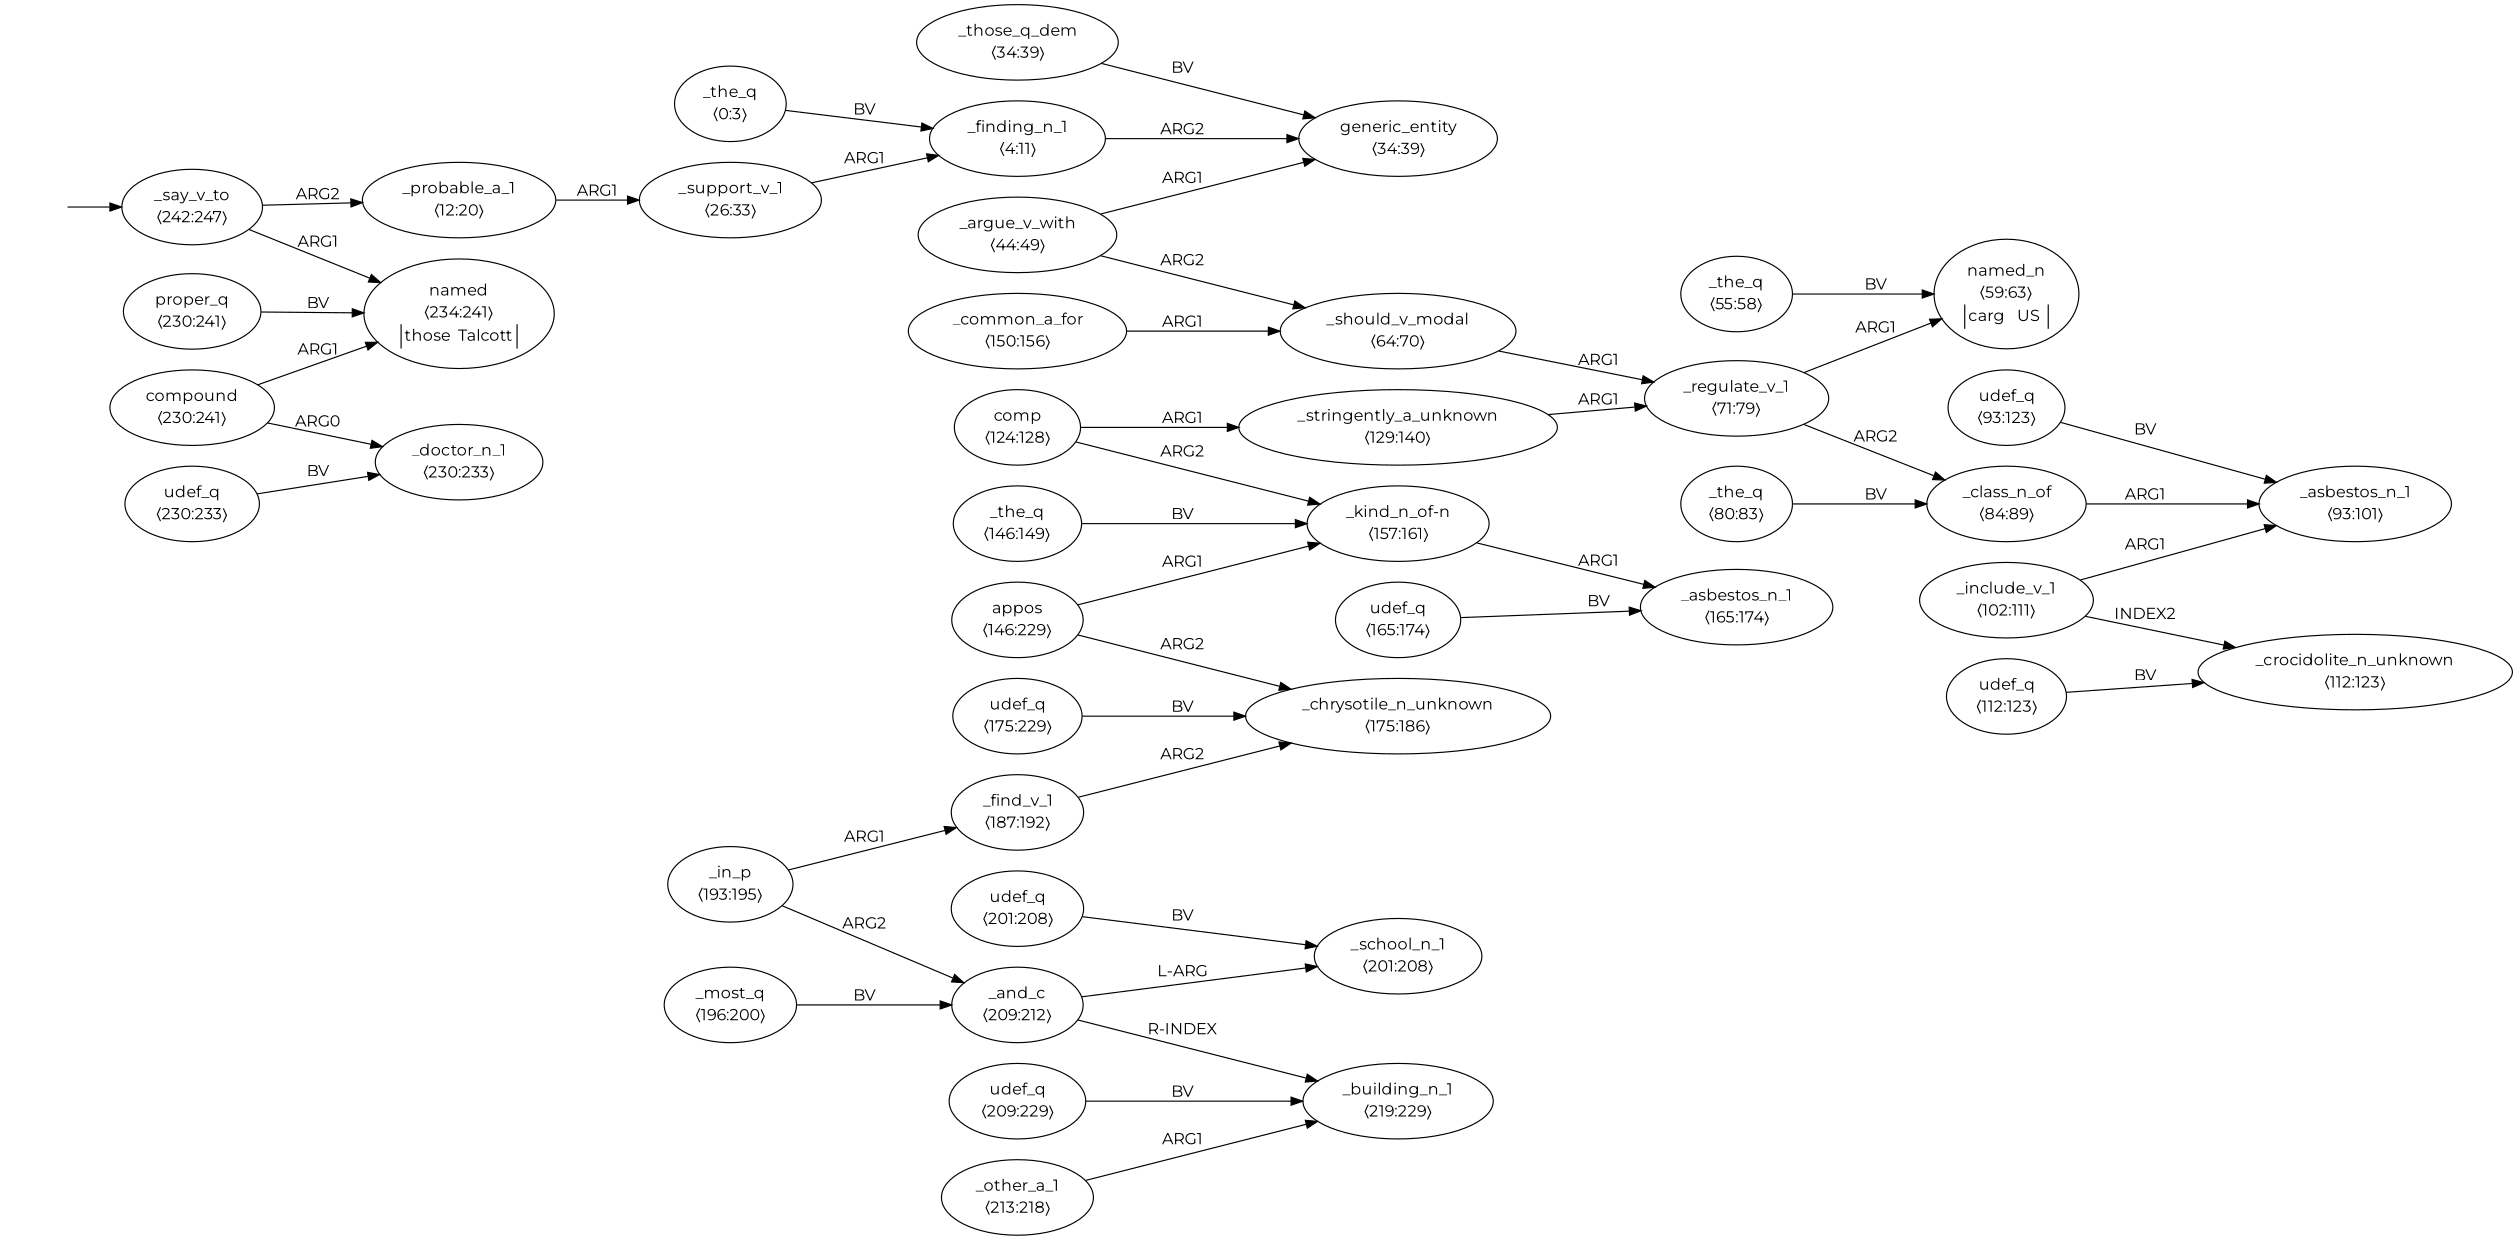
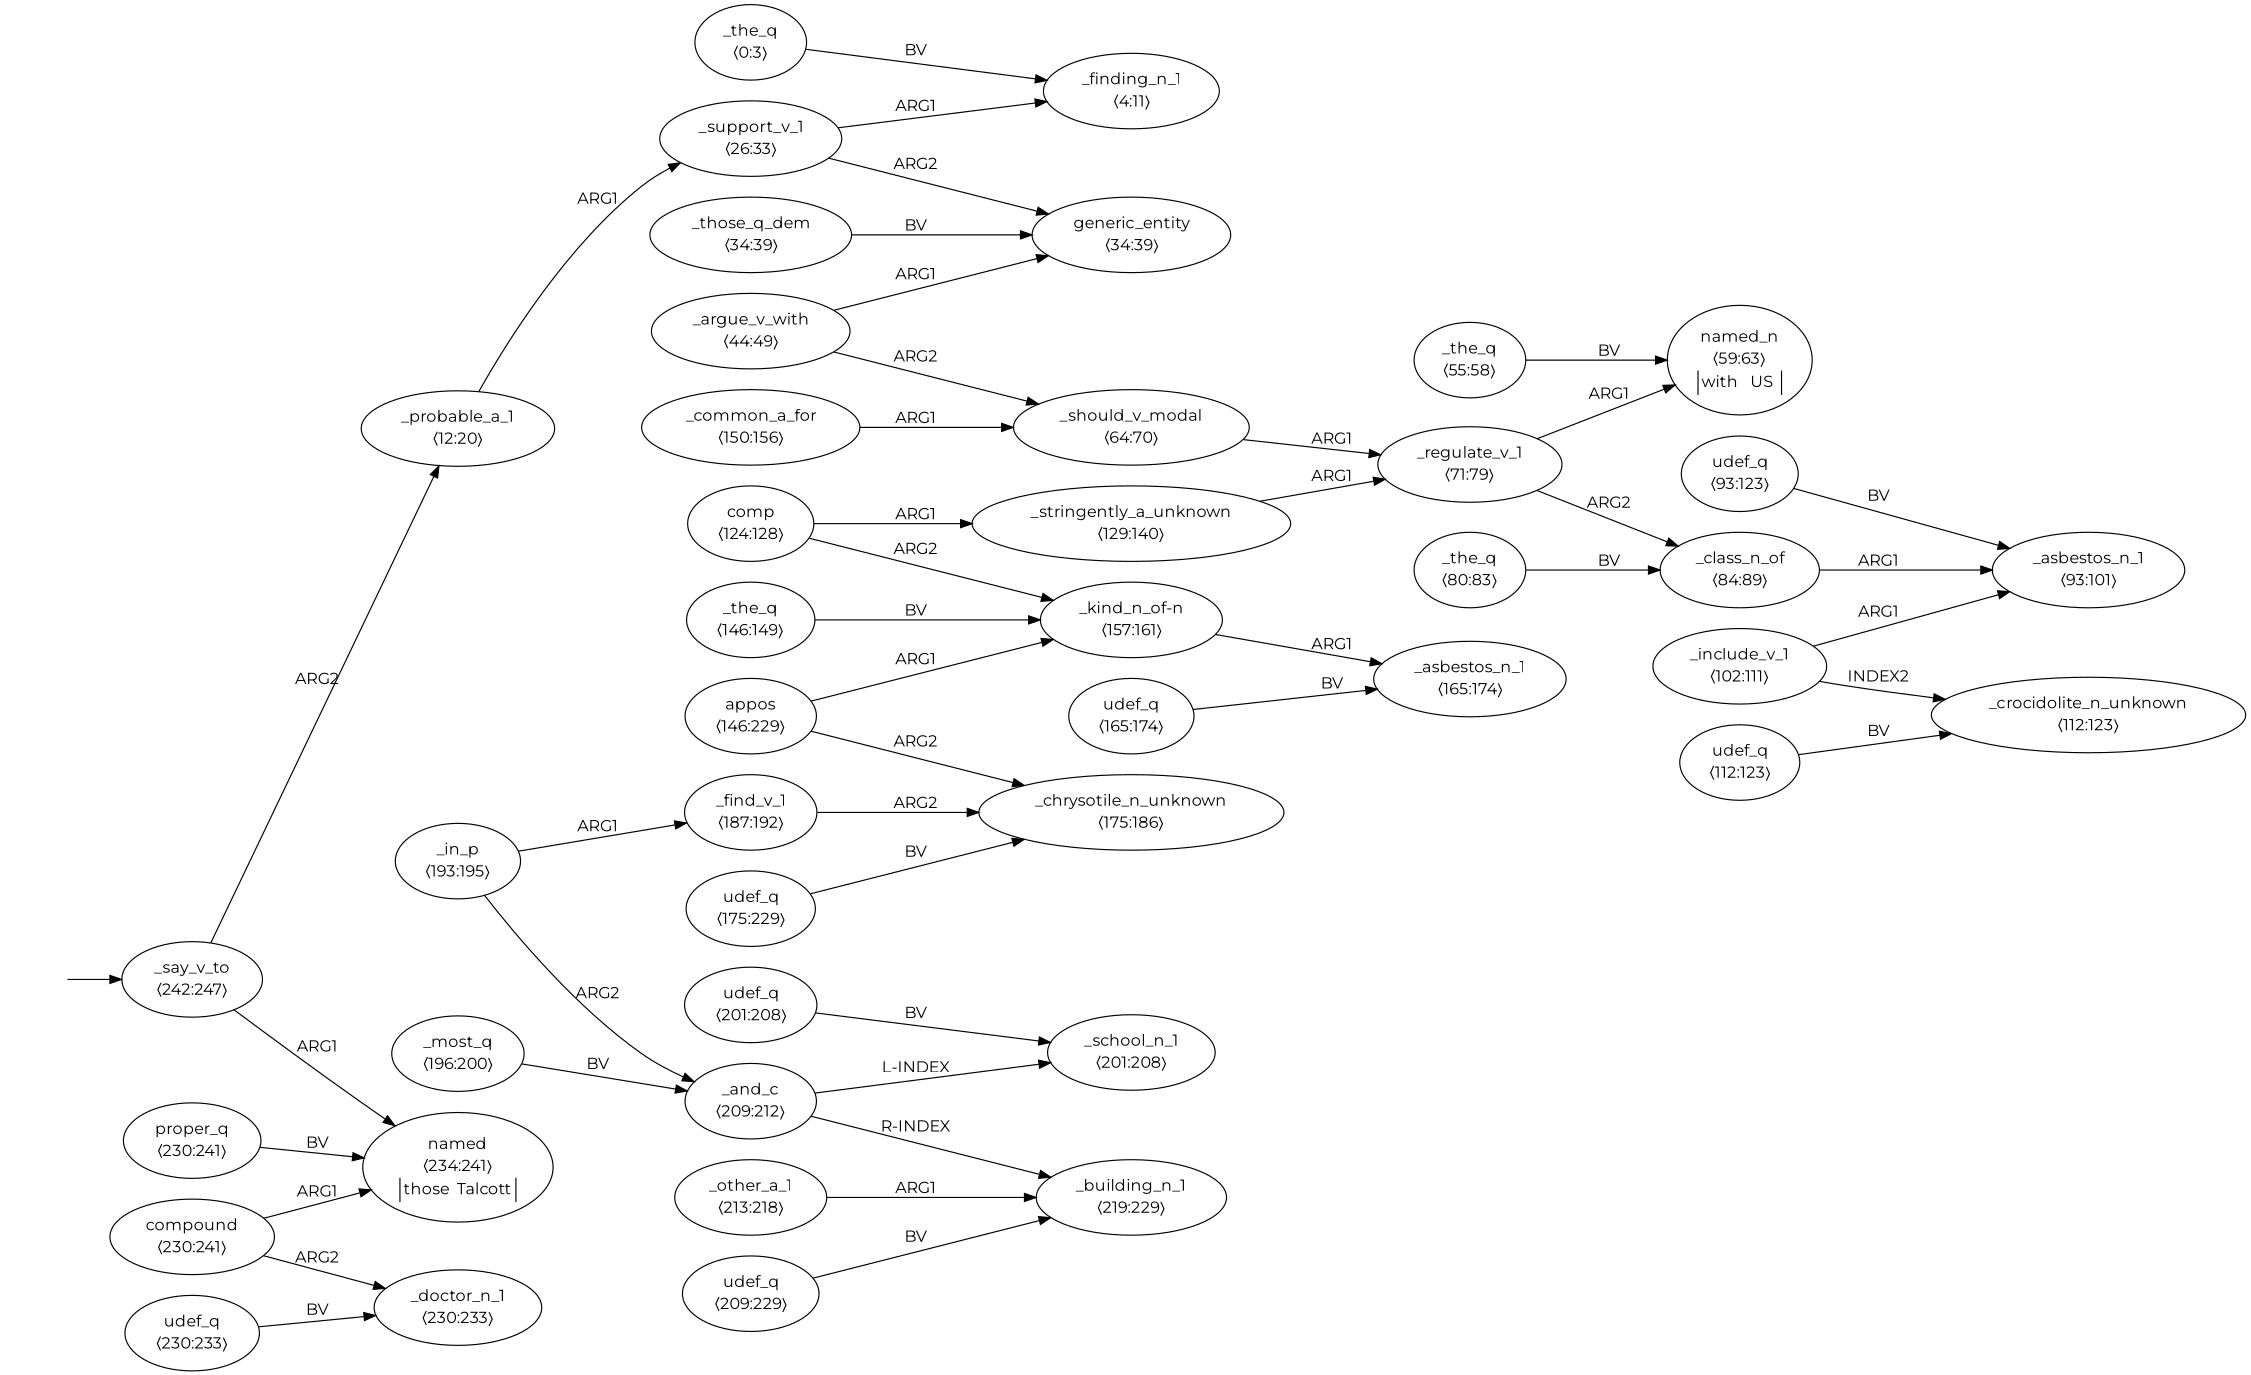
edge "_finding_n_1" -> "generic_entity": now "_support_v_1" -> "generic_entity"
node "named_n": text "carg" -> "with"
edge "compound" -> "_doctor_n_1": label "ARG0" -> "ARG2"
edge "_and_c" -> "_school_n_1": label "L-ARG" -> "L-INDEX"
